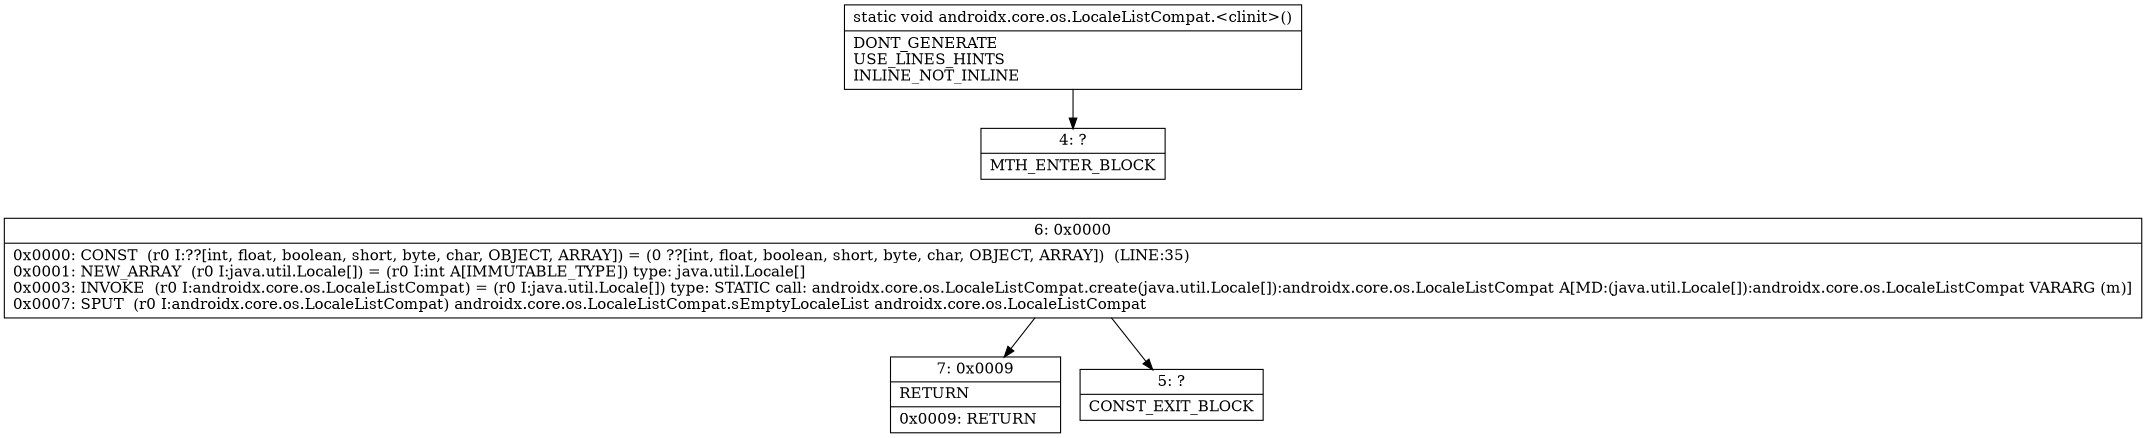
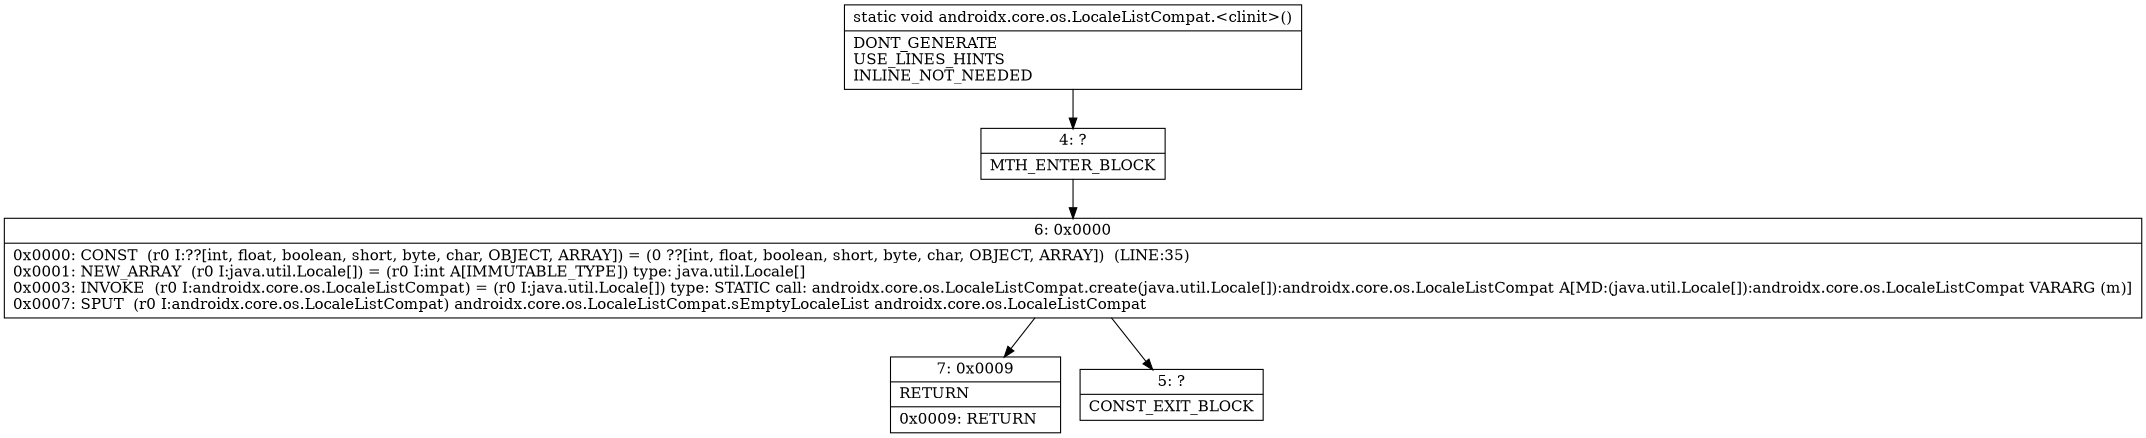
node "static void androidx.core.os.LocaleListCompat.<clinit>()": text "INLINE_NOT_INLINE" -> "INLINE_NOT_NEEDED"
edge "4: ?" -> "6: 0x0000": added
